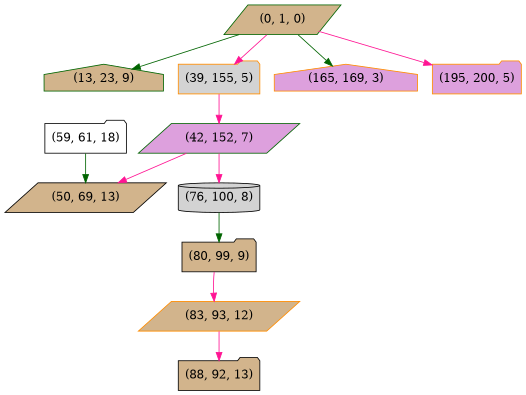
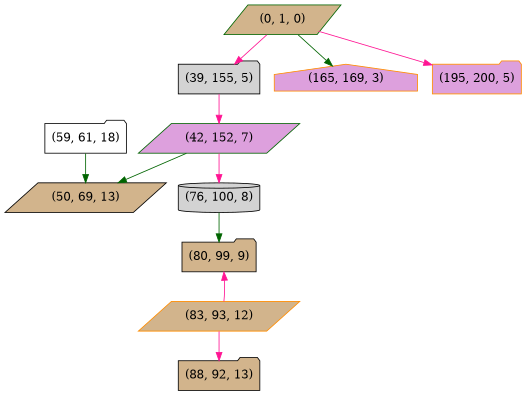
node "(13, 23, 9)": removed
node "(39, 155, 5)": color darkorange -> black
edge "(42, 152, 7)" -> "(50, 69, 13)": color deeppink -> darkgreen
edge "(80, 99, 9)" -> "(83, 93, 12)": reversed
